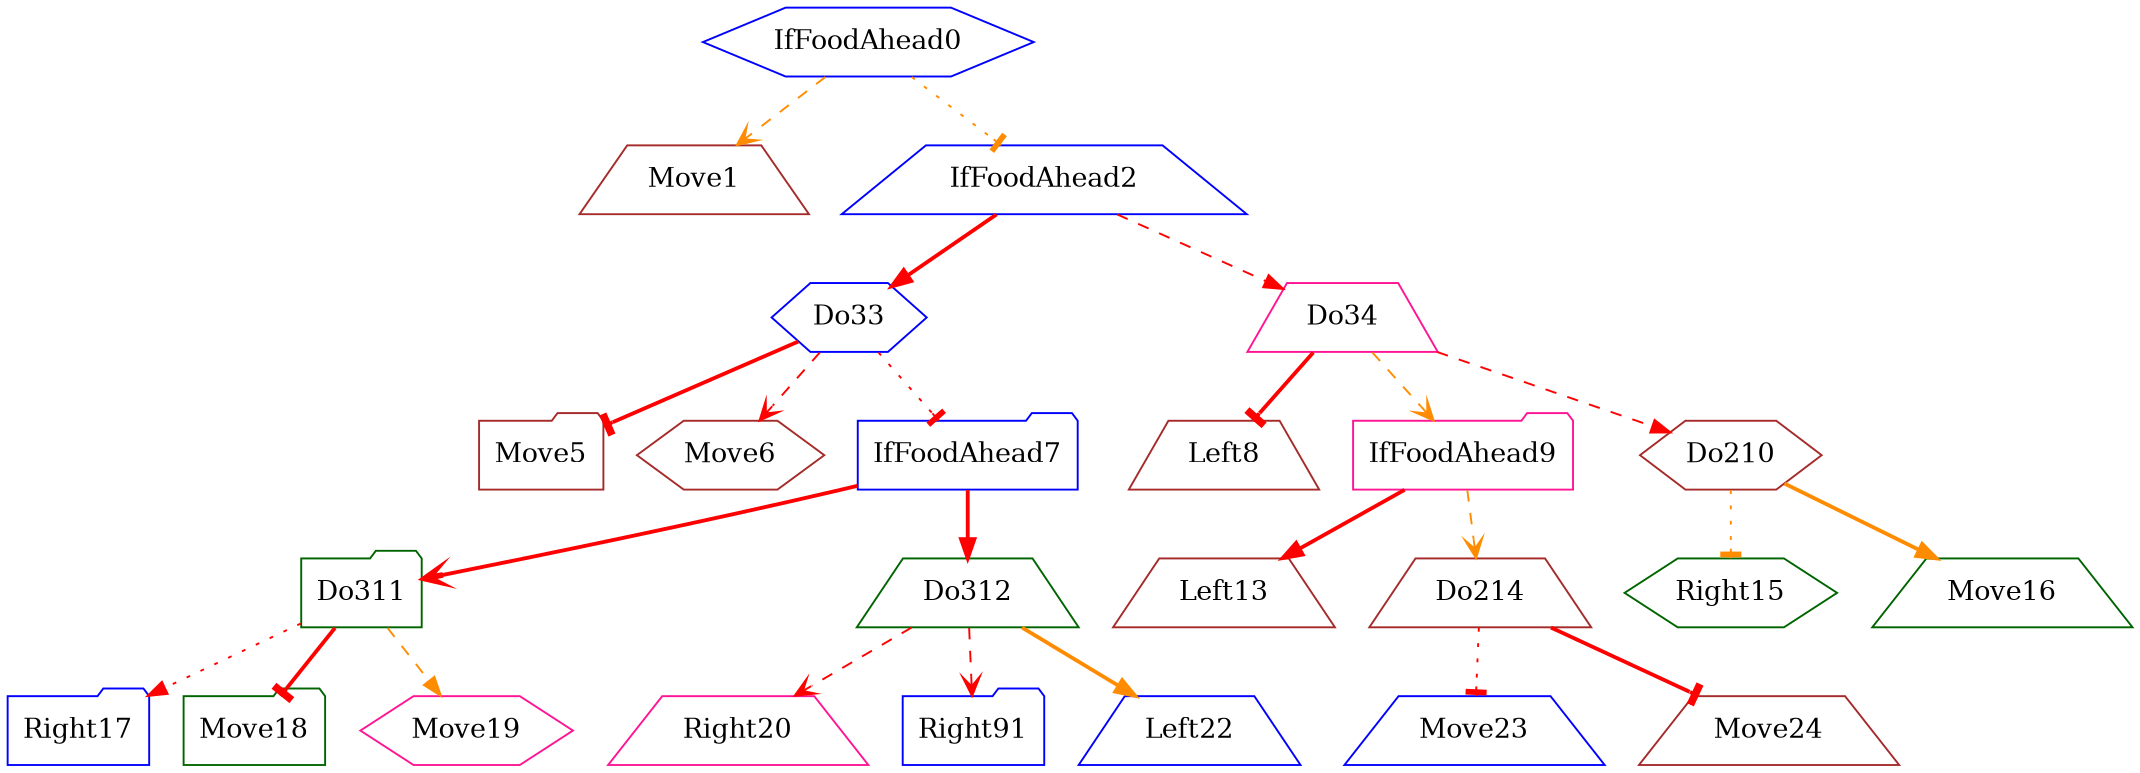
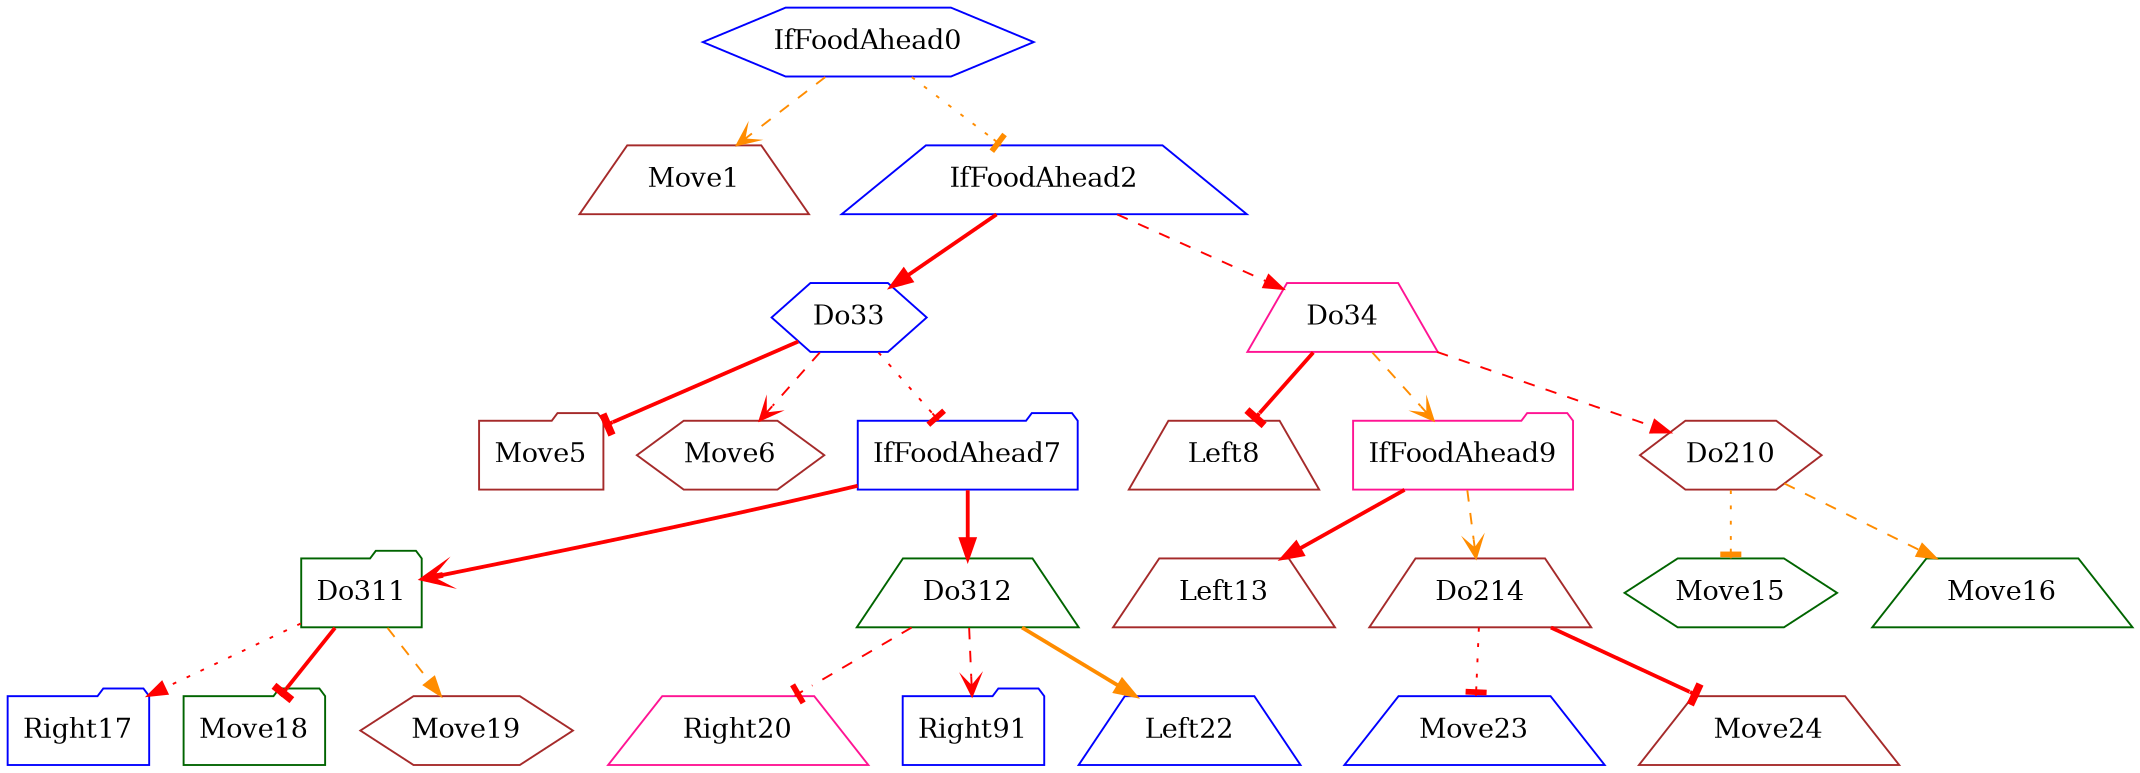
edge "Do210" -> "Move16": style bold -> dashed
node "Right15": label "Right15" -> "Move15"
edge "Do312" -> "Right20": arrowhead vee -> tee
node "Move19": color deeppink -> brown
